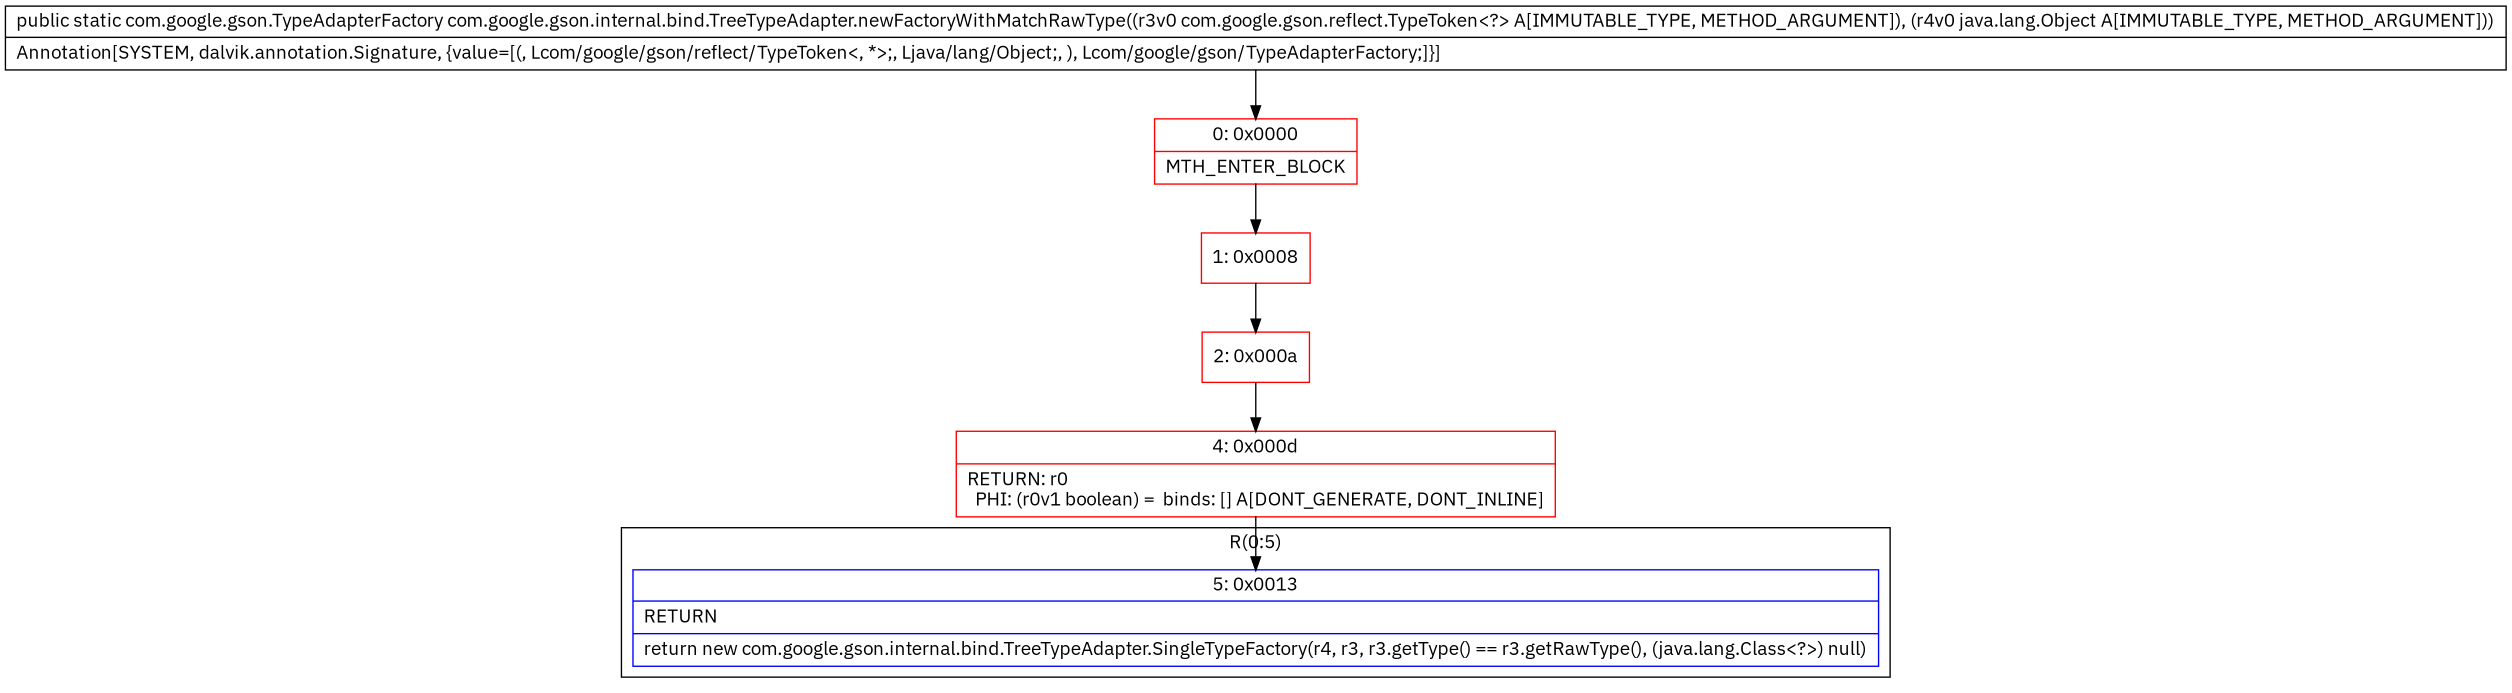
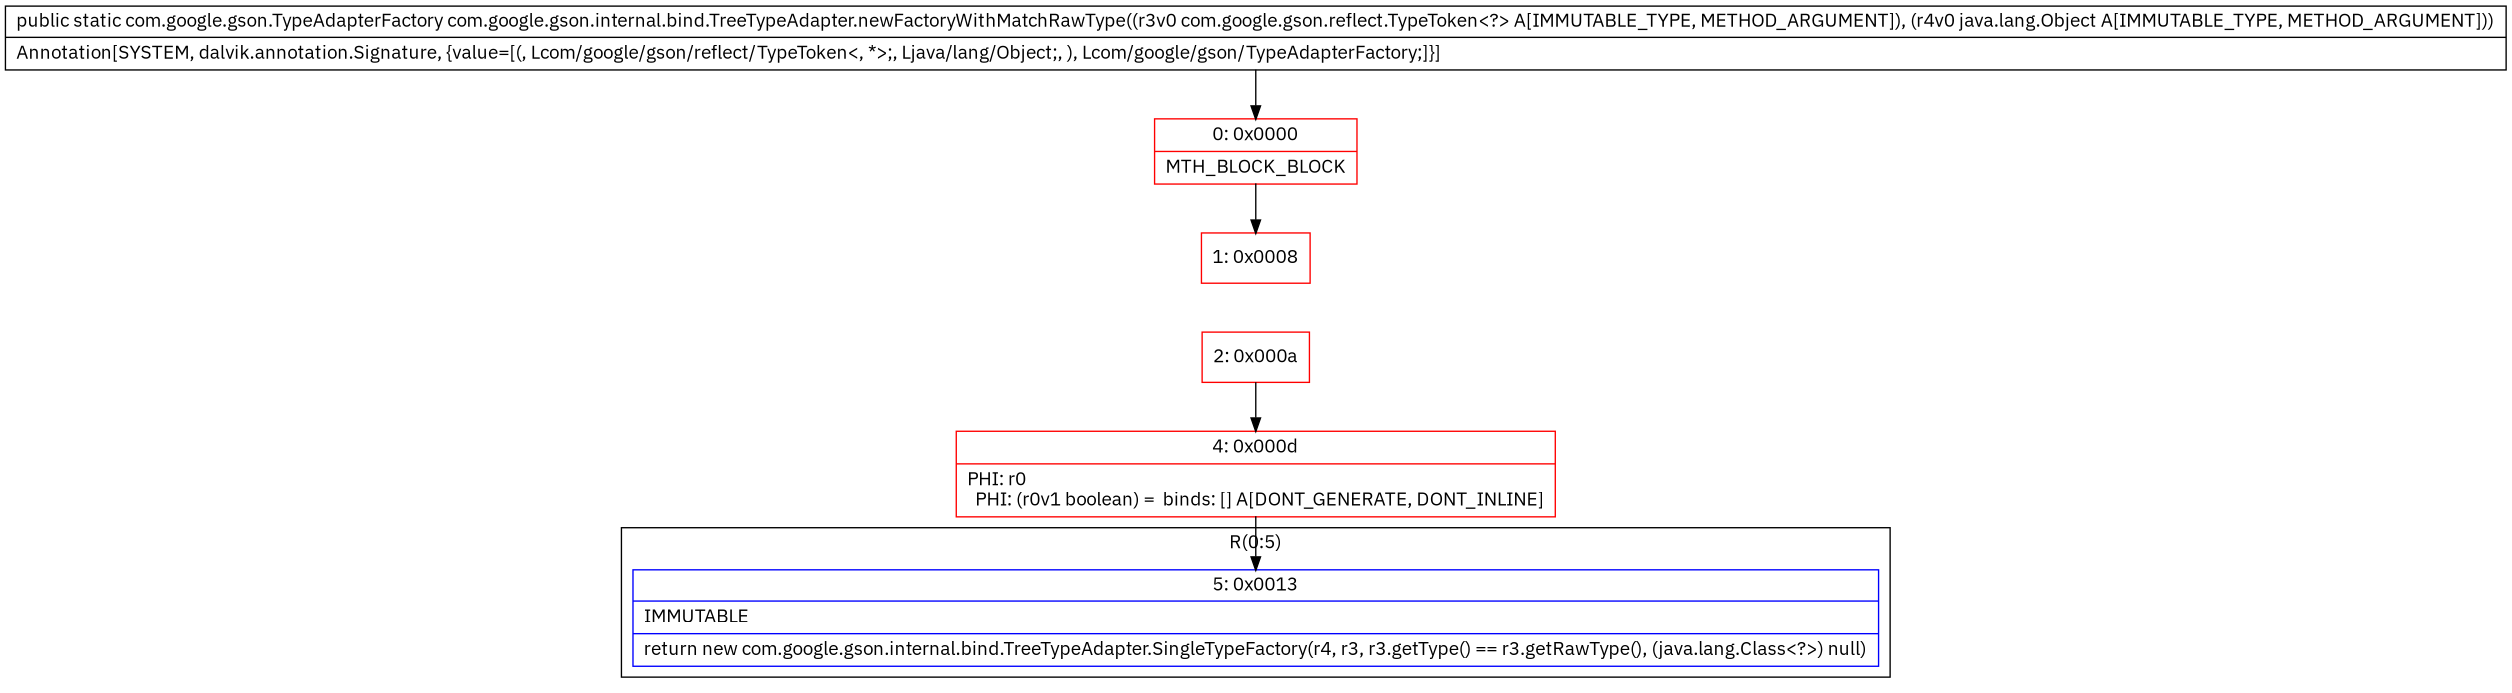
node "0: 0x0000": text "MTH_ENTER_BLOCK" -> "MTH_BLOCK_BLOCK"
edge "1: 0x0008" -> "2: 0x000a": removed
node "4: 0x000d": text "RETURN: r0" -> "PHI: r0"
node "5: 0x0013": text "RETURN" -> "IMMUTABLE"
